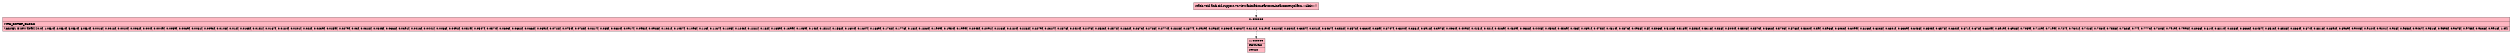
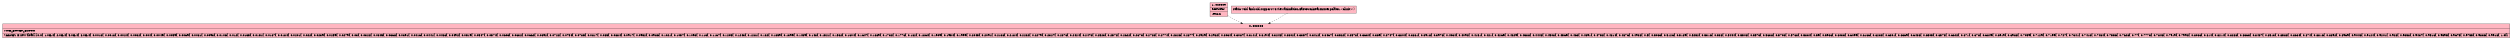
edge "0: 0x0000" -> "1: 0x0009": reversed
